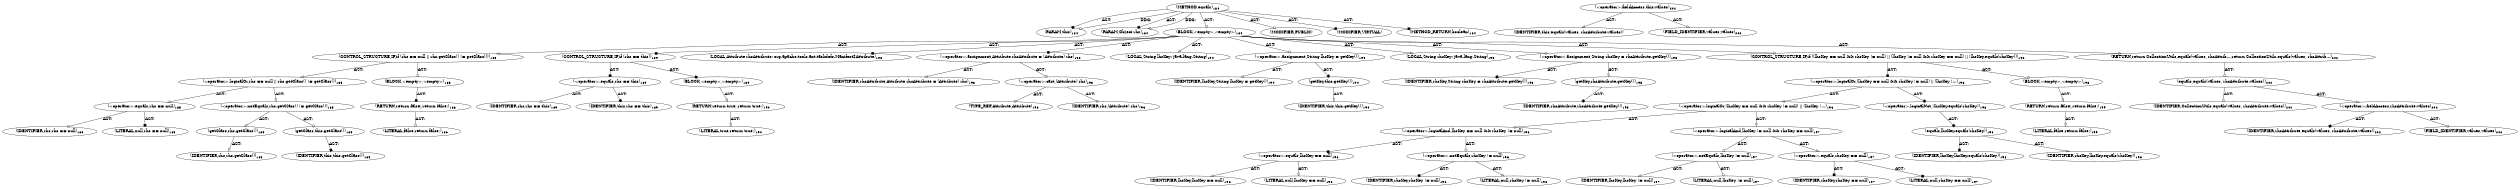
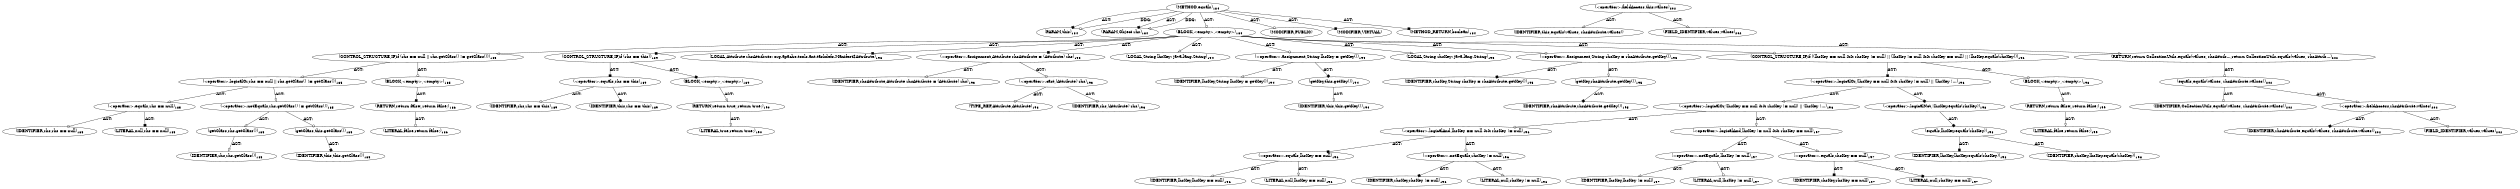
node "(IDENTIFIER,rhs,(Attribute) rhs)": text "793" -> "193"
